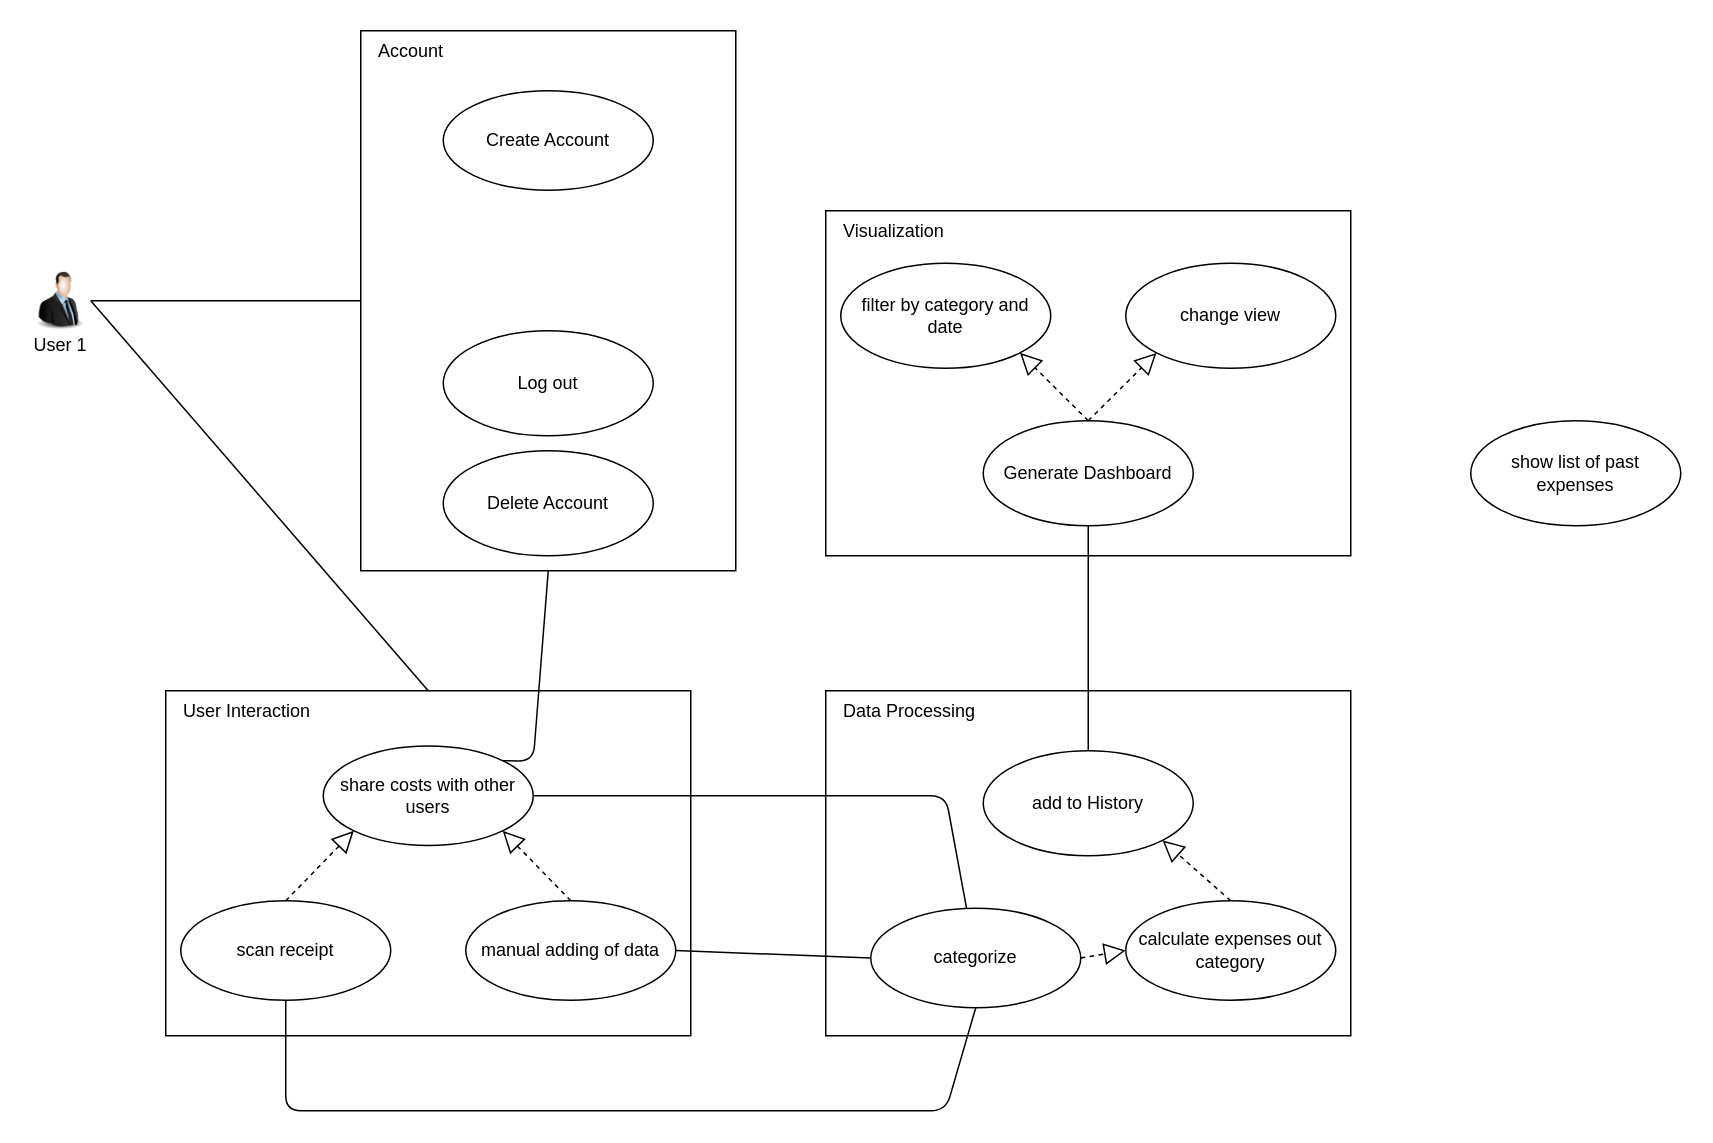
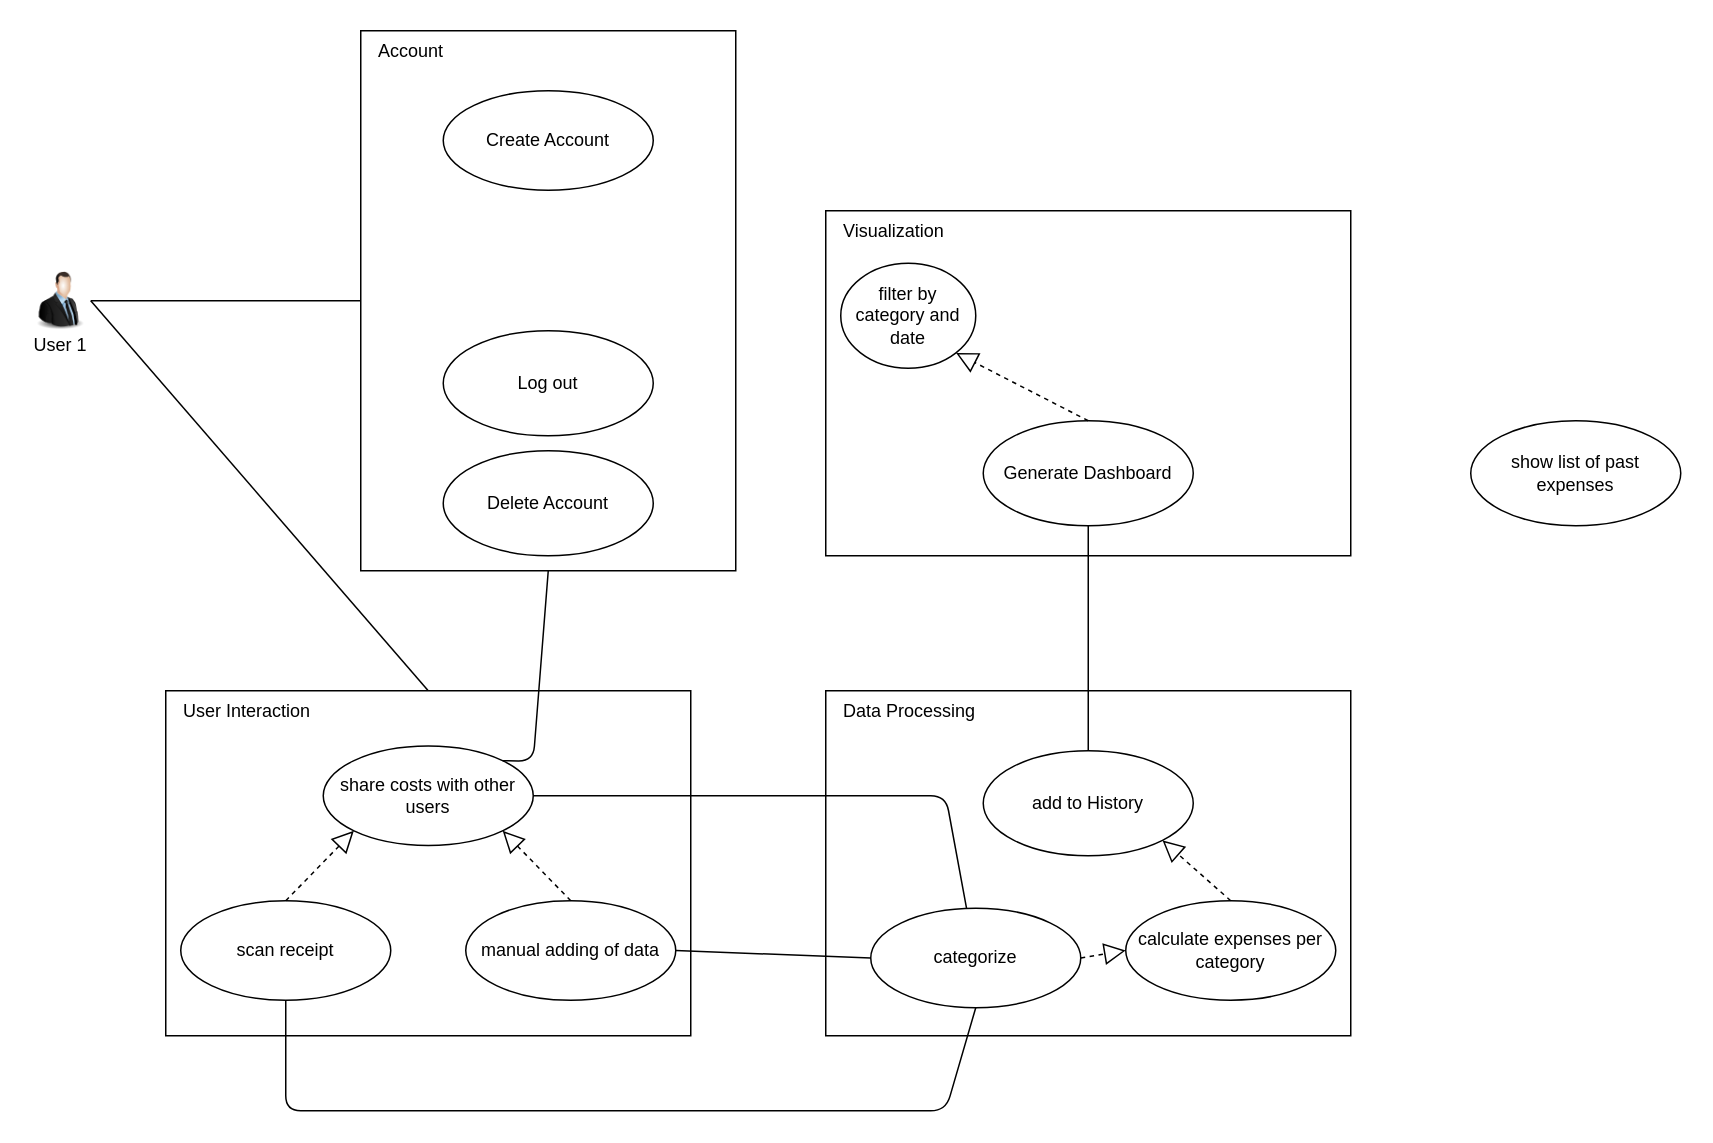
node "filter by category and date": size 210x105 -> 135x105
node "change view": removed
edge "Generate Dashboard" -> "change view": removed
node "calculate expenses out category": label "calculate expenses out category" -> "calculate expenses per category"
